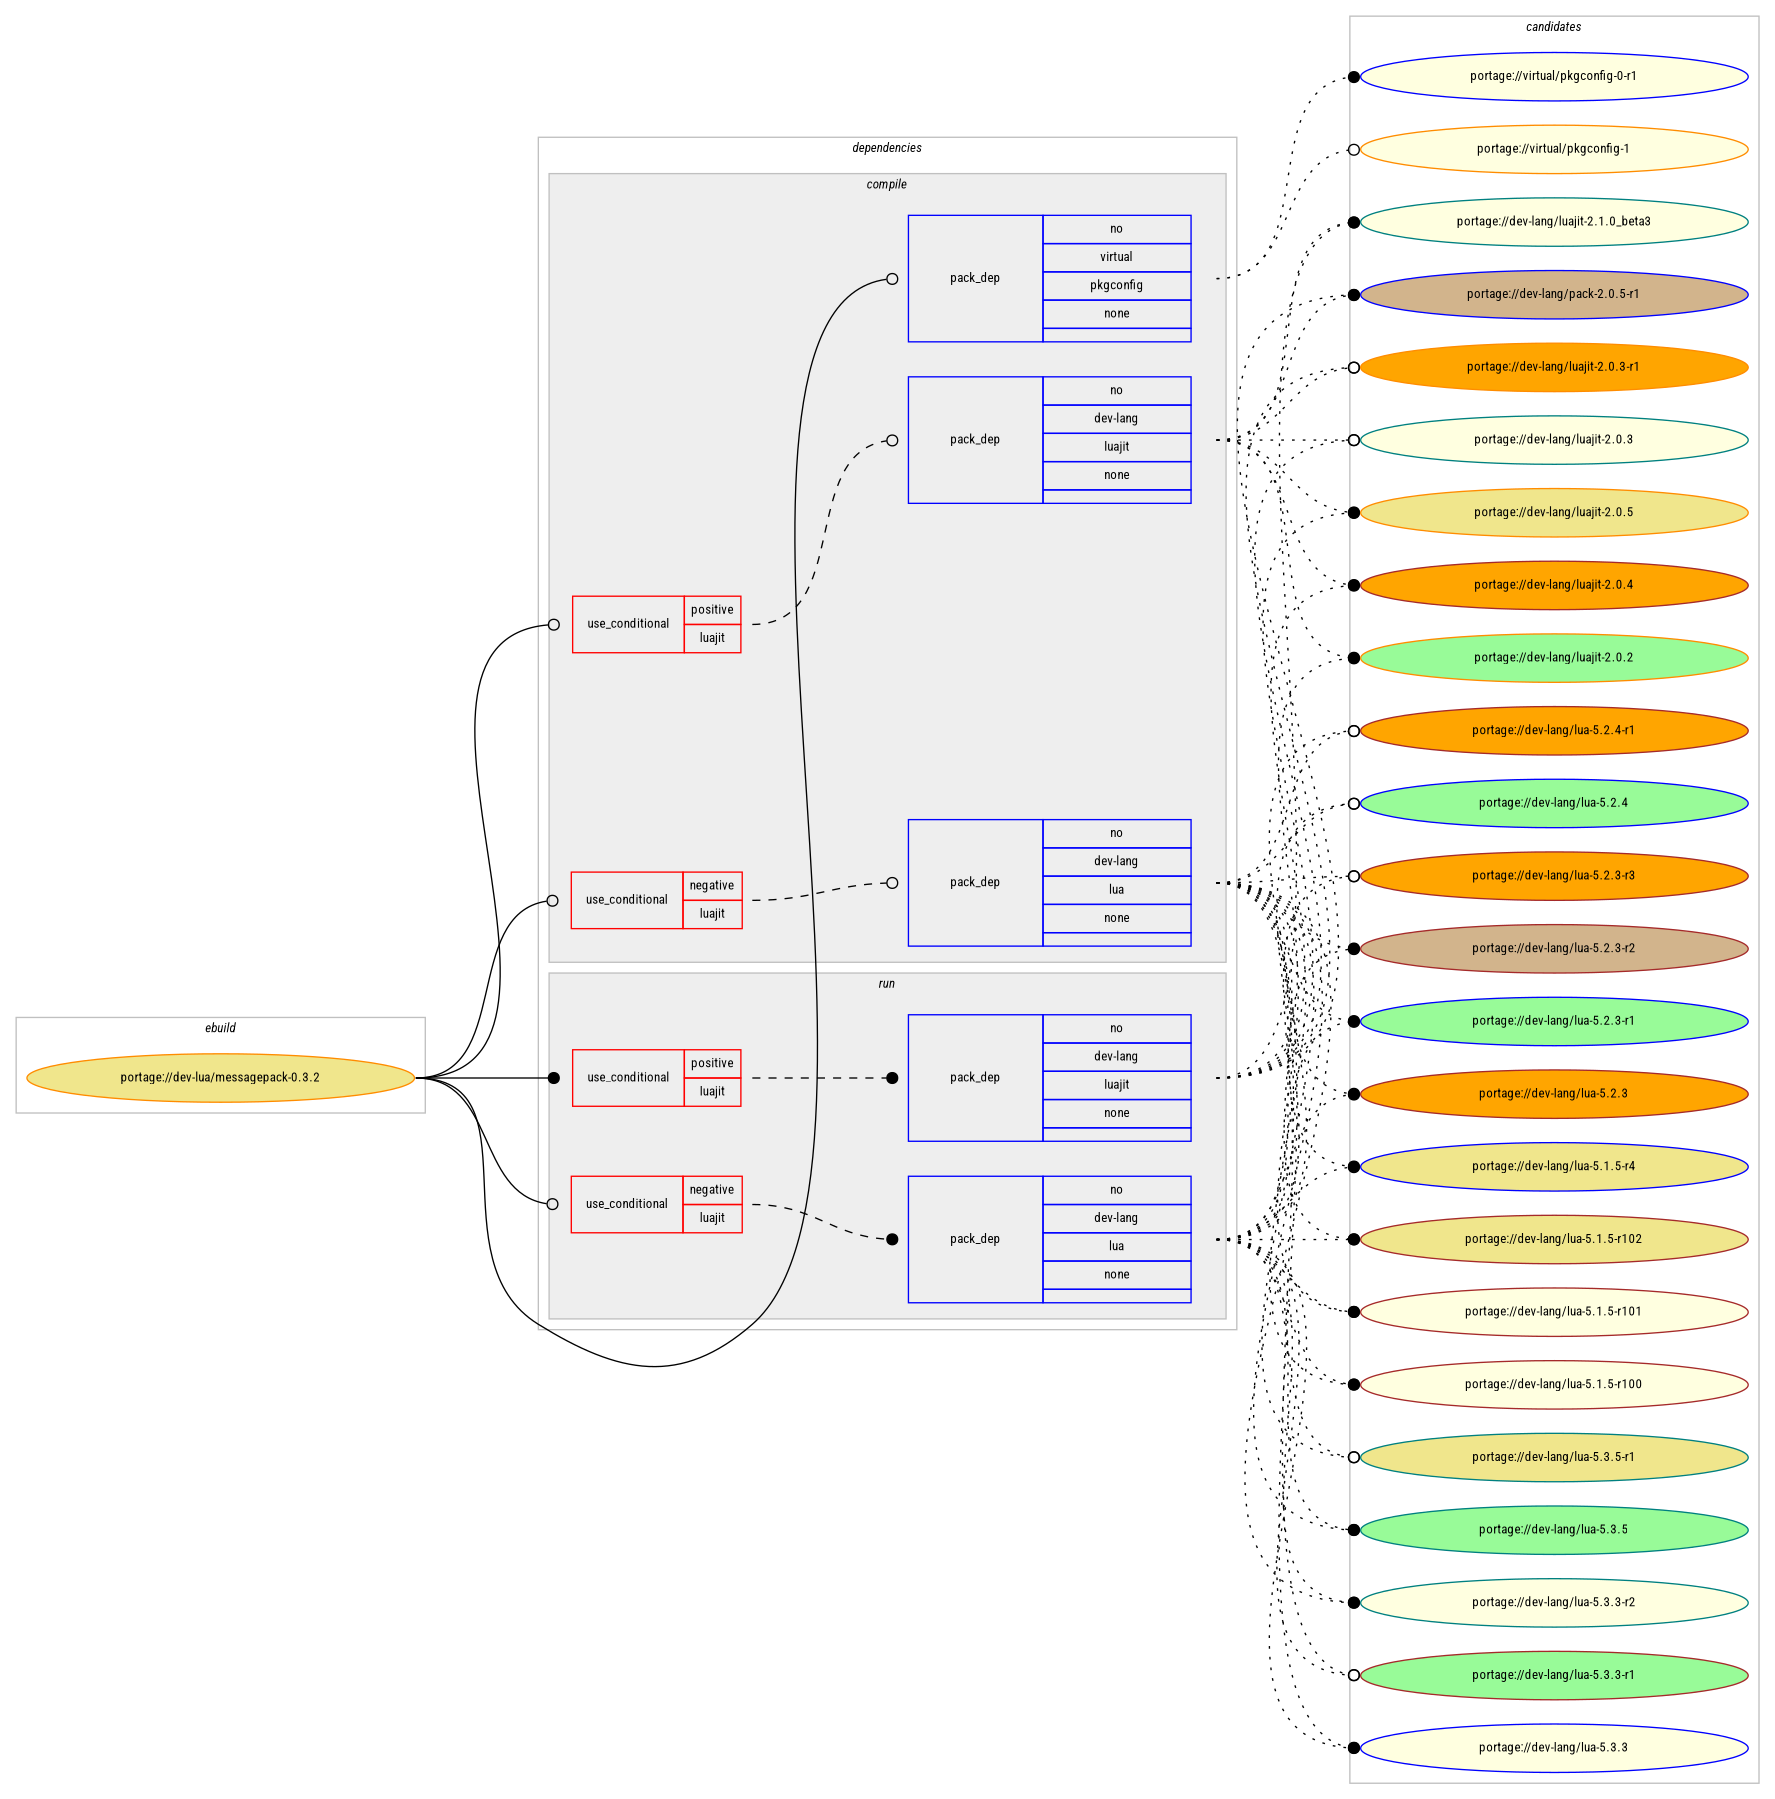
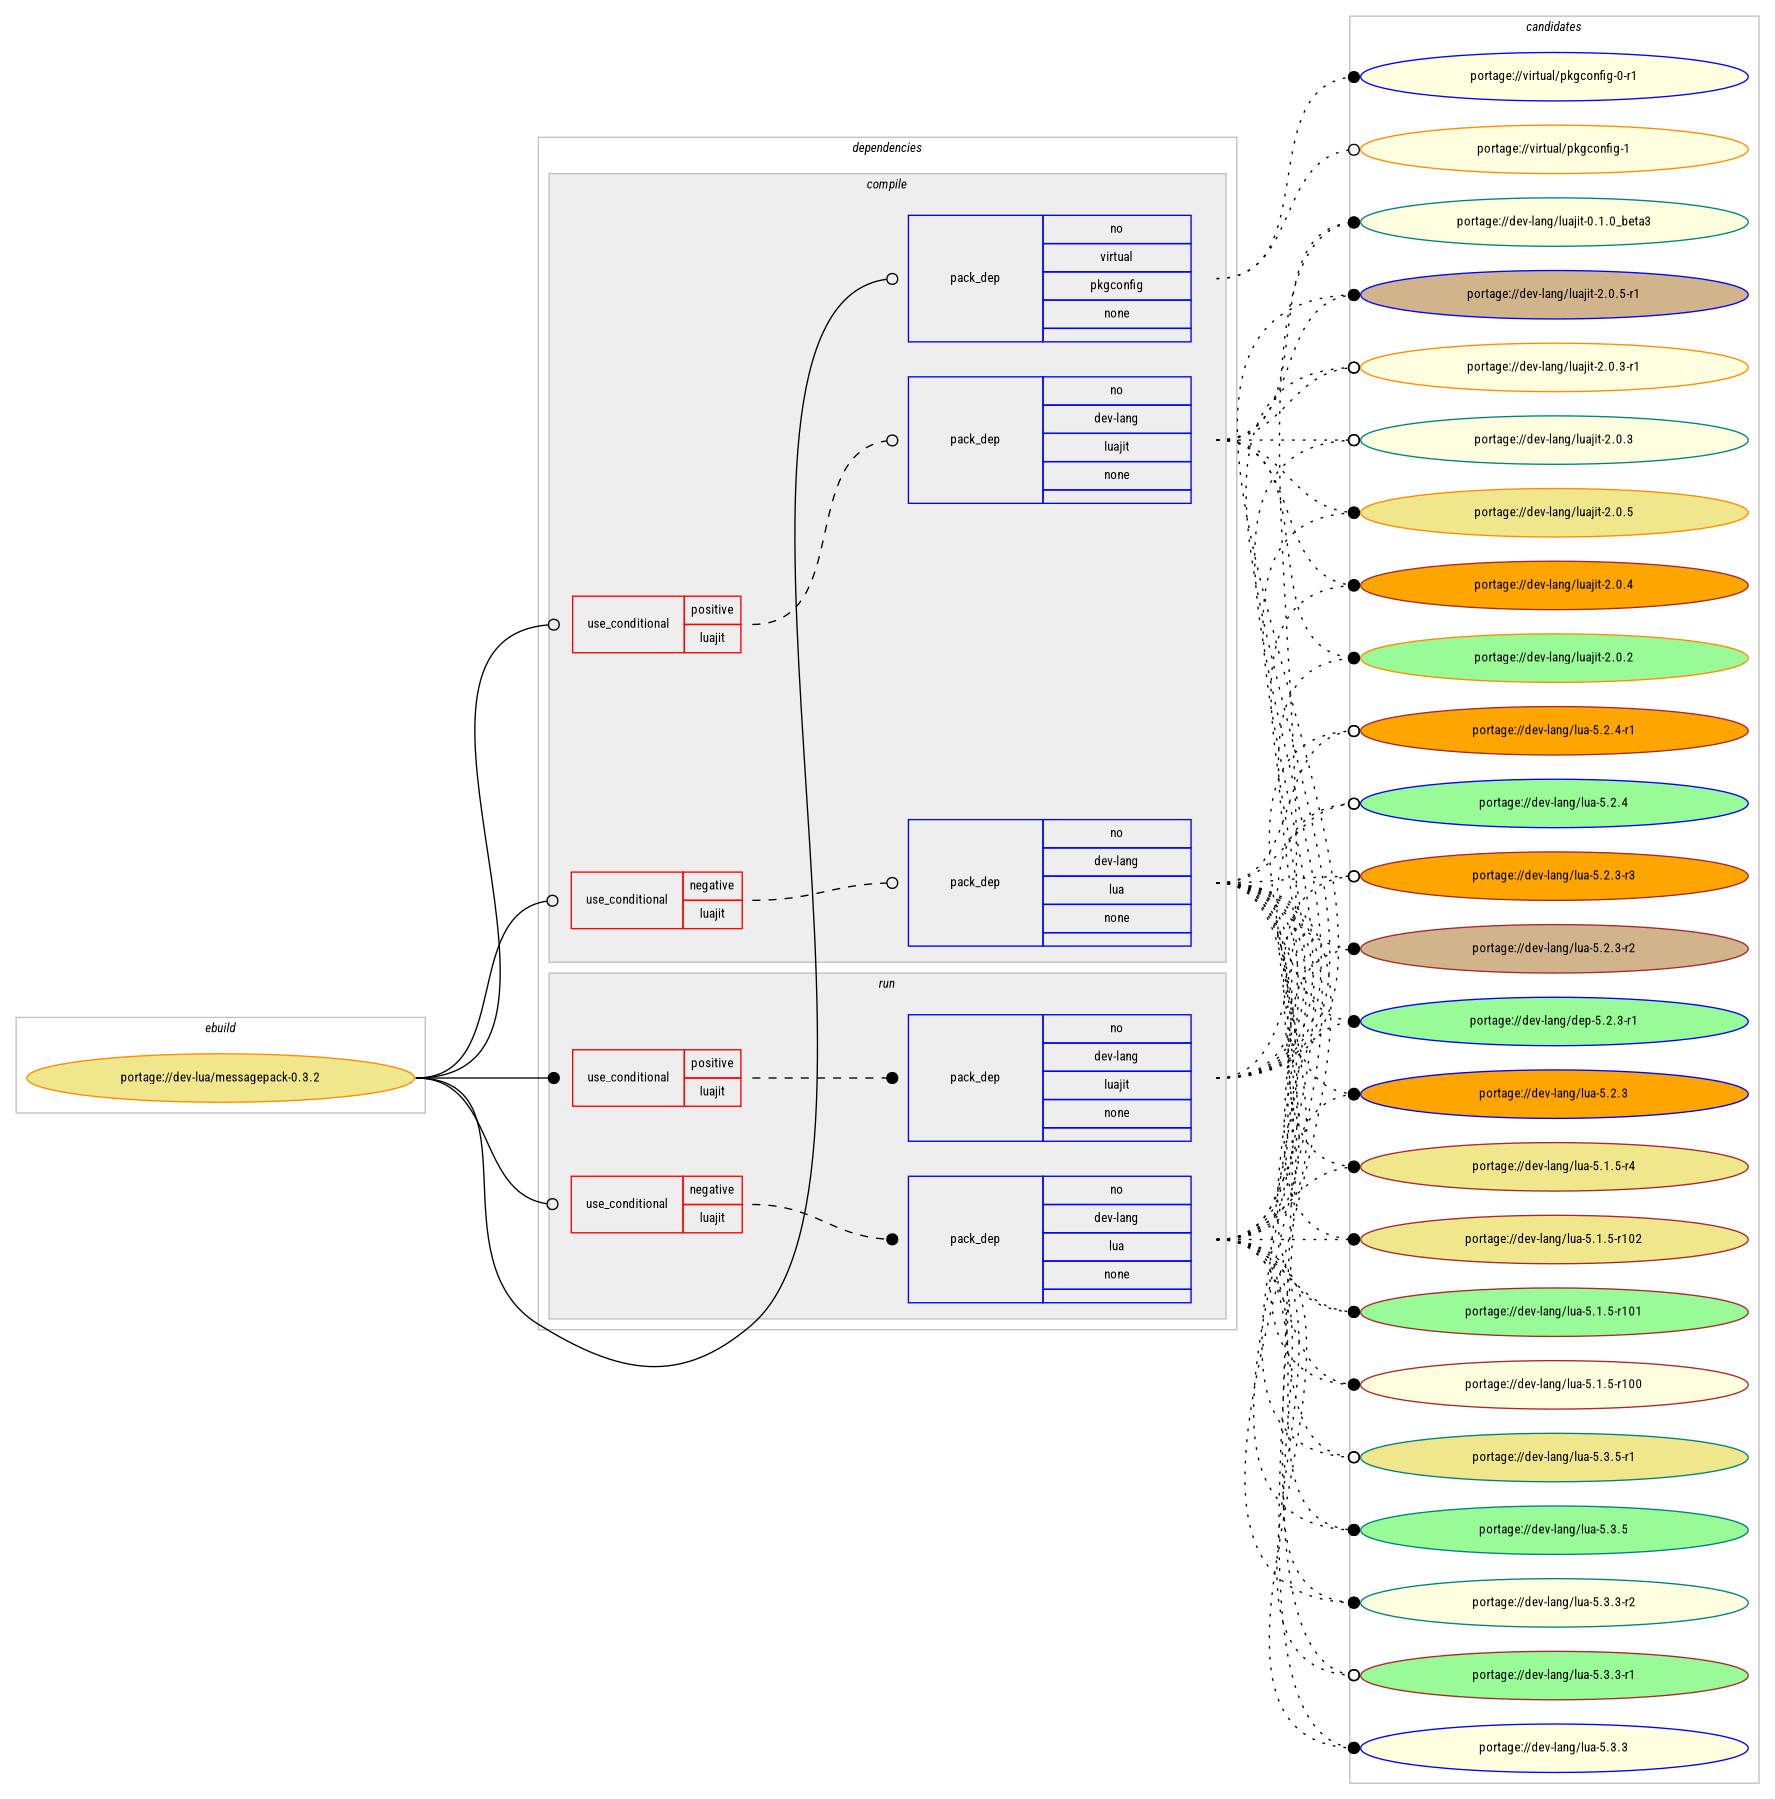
node "portage://dev-lang/luajit-2.1.0_beta3": label "portage://dev-lang/luajit-2.1.0_beta3" -> "portage://dev-lang/luajit-0.1.0_beta3"
node "portage://dev-lang/pack-2.0.5-r1": label "portage://dev-lang/pack-2.0.5-r1" -> "portage://dev-lang/luajit-2.0.5-r1"
node "portage://dev-lang/luajit-2.0.3-r1": fillcolor orange -> lightyellow
node "portage://dev-lang/lua-5.2.3-r1": label "portage://dev-lang/lua-5.2.3-r1" -> "portage://dev-lang/dep-5.2.3-r1"
node "portage://dev-lang/lua-5.2.3": color brown -> blue
node "portage://dev-lang/lua-5.1.5-r4": color blue -> brown
node "portage://dev-lang/lua-5.1.5-r101": fillcolor lightyellow -> palegreen
